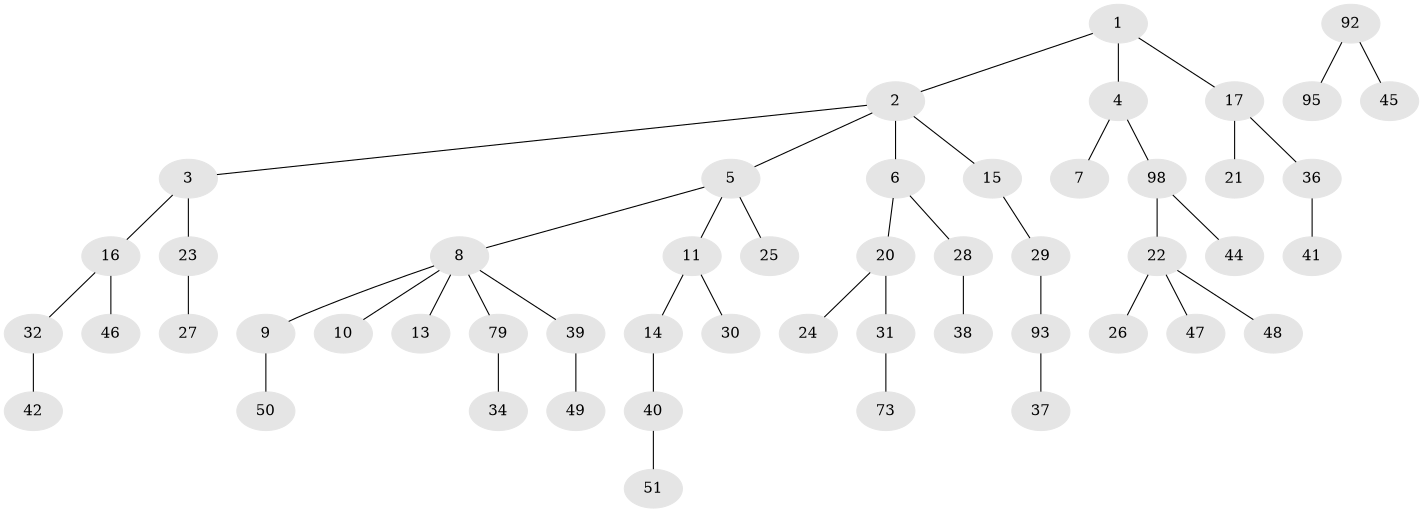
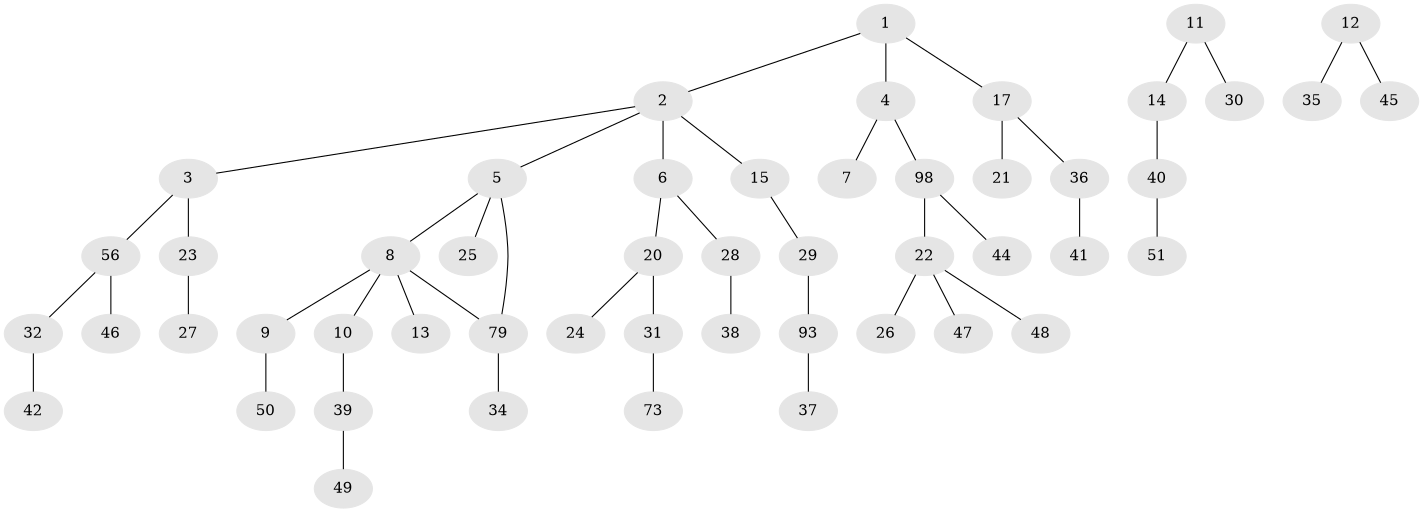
node "92": label "92" -> "12"
node "95": label "95" -> "35"
edge "5" -- "11": now "5" -- "79"
node "16": label "16" -> "56"
edge "8" -- "39": now "10" -- "39"
